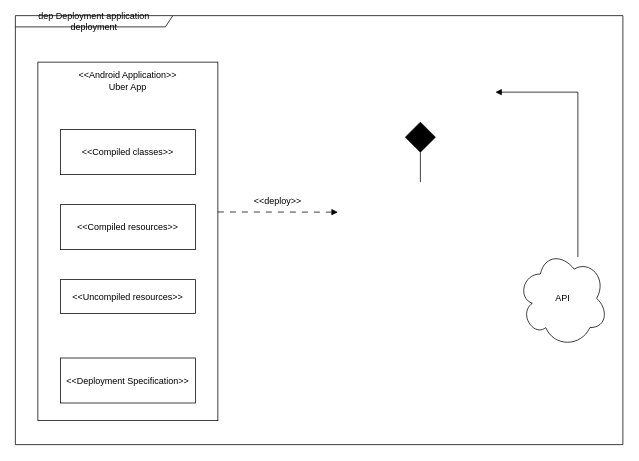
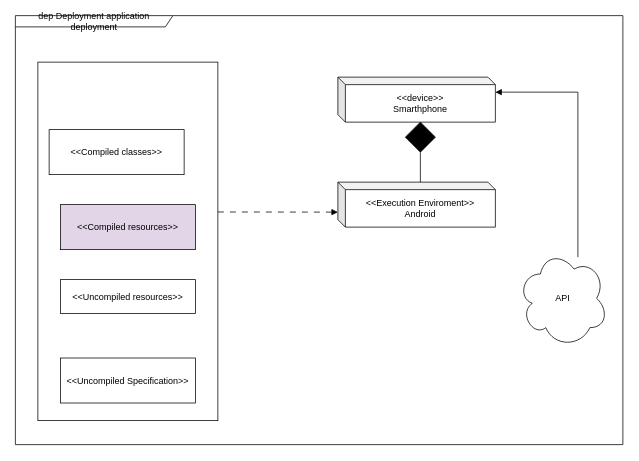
node "<<Android Application>> Uber App": removed
node "<<device>> Smarthphone": added
node "<<Compiled classes>>": moved (128, 152) -> (117, 152)
node "<<deploy>>": removed
node "<<Execution Enviroment>> Android": added
node "<<Compiled resources>>": fillcolor #ffffff -> #e1d5e7
node "<<Deployment Specification>>": label "<<Deployment Specification>>" -> "<<Uncompiled Specification>>"
